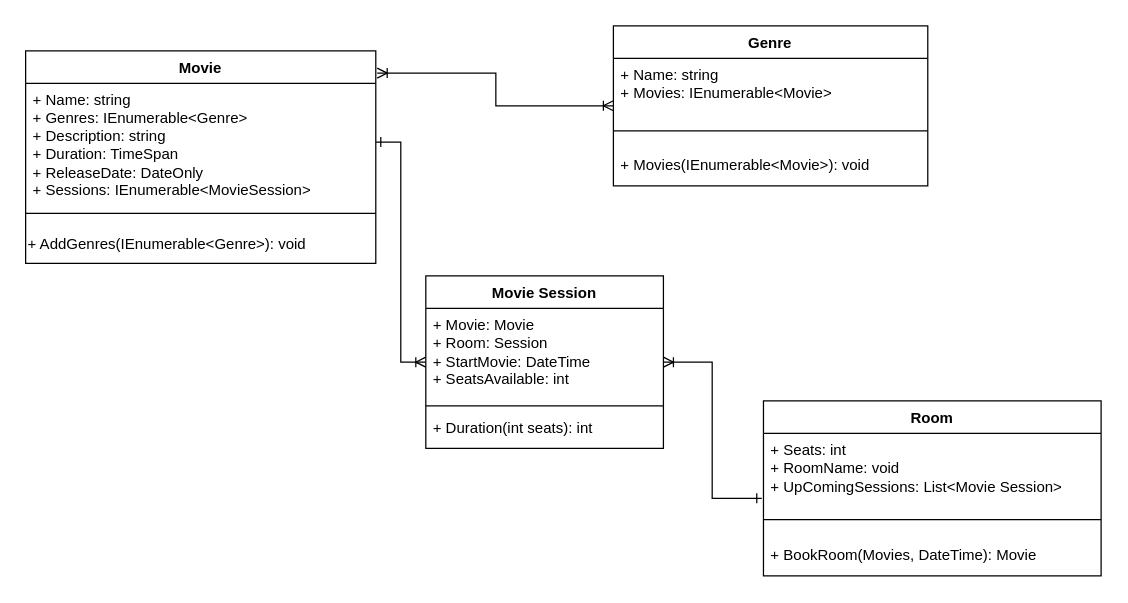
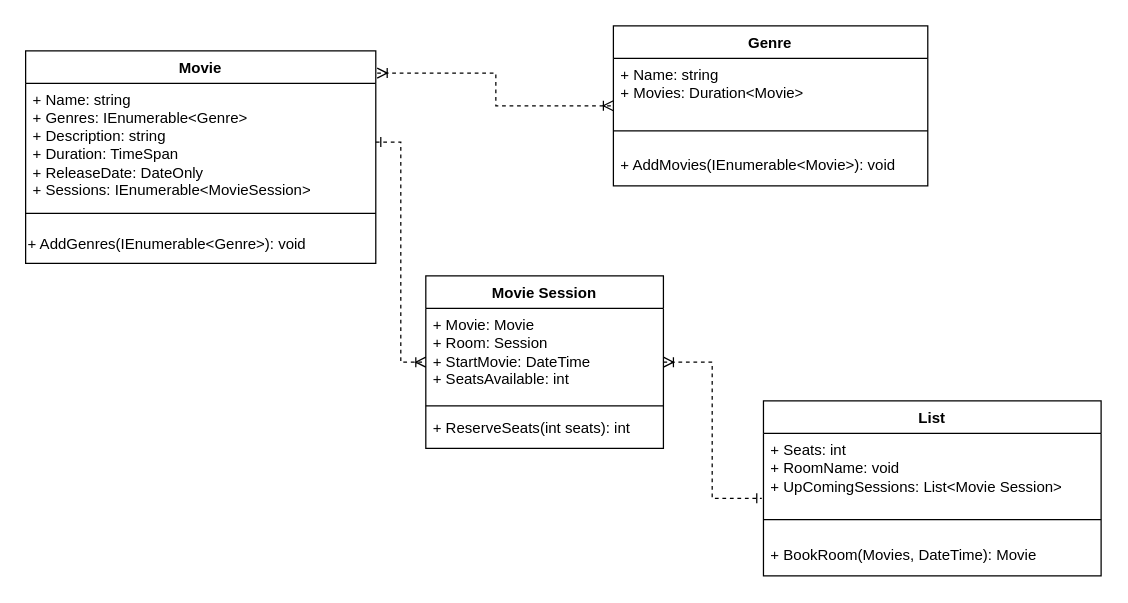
node "+ Name: string + Movies: IEnumerable<Movie>": label "+ Name: string + Movies: IEnumerable<Movie>" -> "+ Name: string + Movies: Duration<Movie>"
edge "Genre" -- "Movie": style solid -> dashed
node "+ Movies(IEnumerable<Movie>): void": label "+ Movies(IEnumerable<Movie>): void" -> "+ AddMovies(IEnumerable<Movie>): void"
edge "+ Name: string + Genres: IEnumerable<Genre> + Description: string + Duration: TimeSpan + ReleaseDate: DateOnly + Sessions: IEnumerable<MovieSession>" -- "Movie Session": style solid -> dashed
node "Room": label "Room" -> "List"
node "+ Duration(int seats): int": label "+ Duration(int seats): int" -> "+ ReserveSeats(int seats): int"
edge "Movie Session" -- "+ Seats: int + RoomName: void + UpComingSessions: List<Movie Session>": style solid -> dashed
